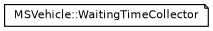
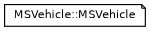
node "MSVehicle::WaitingTimeCollector": label "MSVehicle::WaitingTimeCollector" -> "MSVehicle::MSVehicle"
